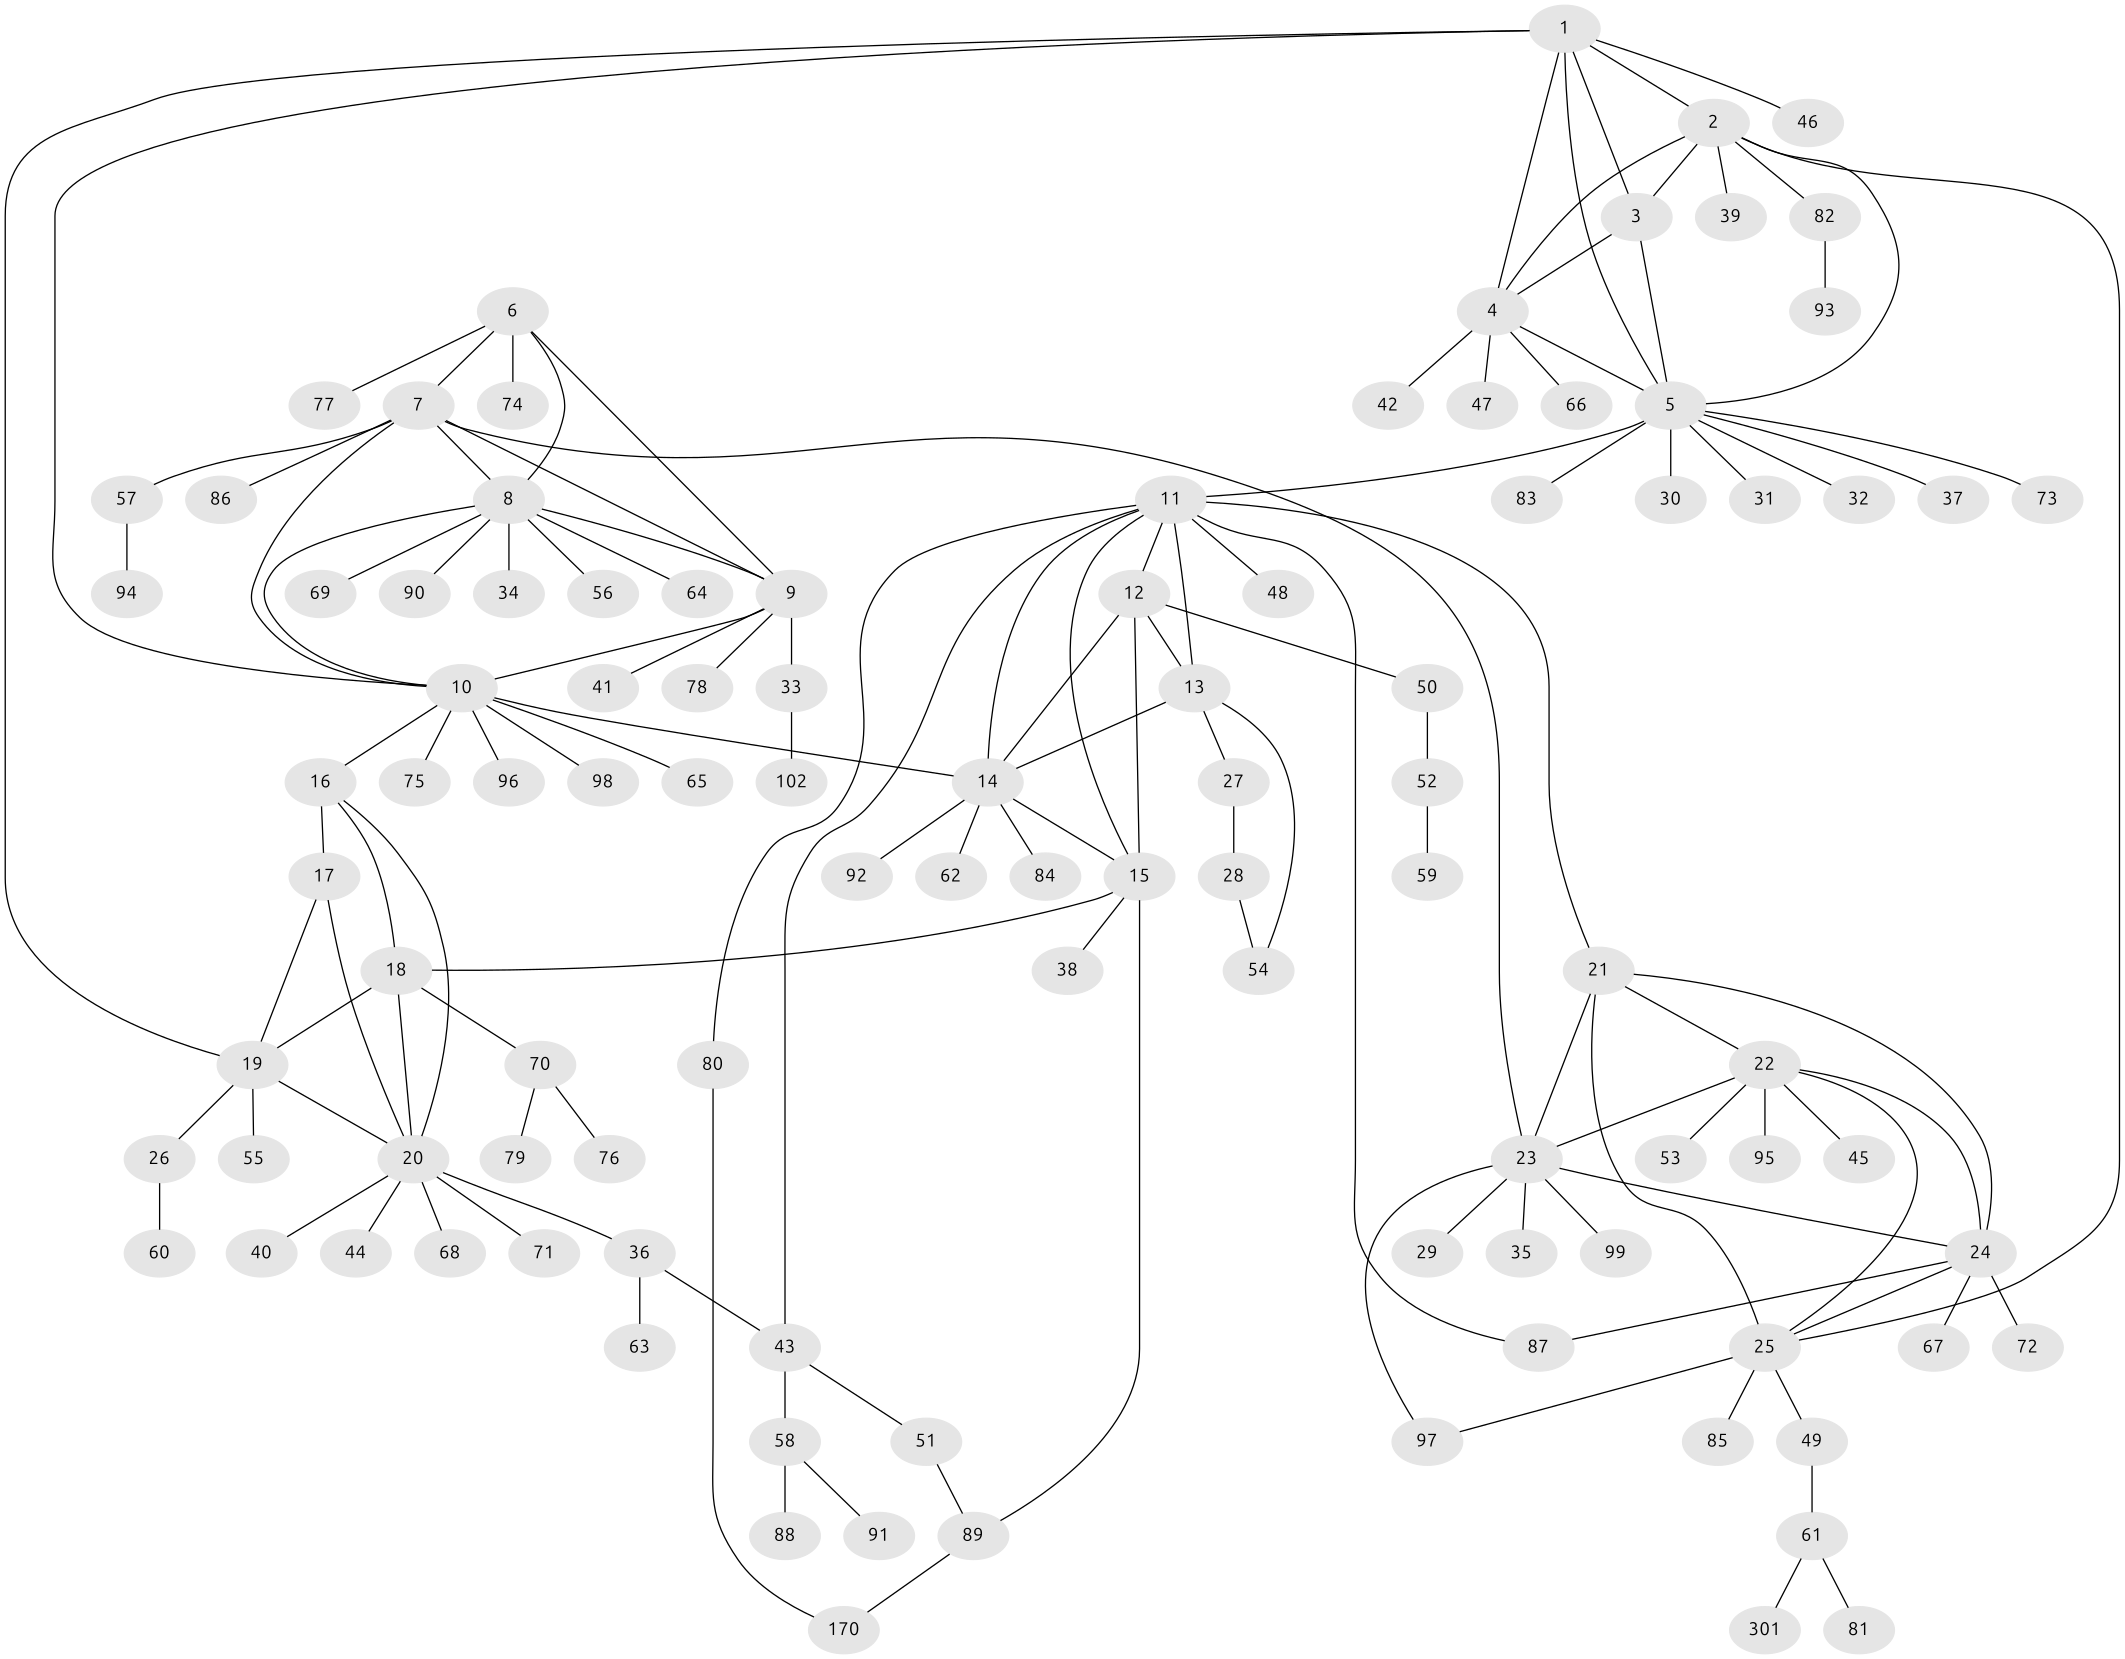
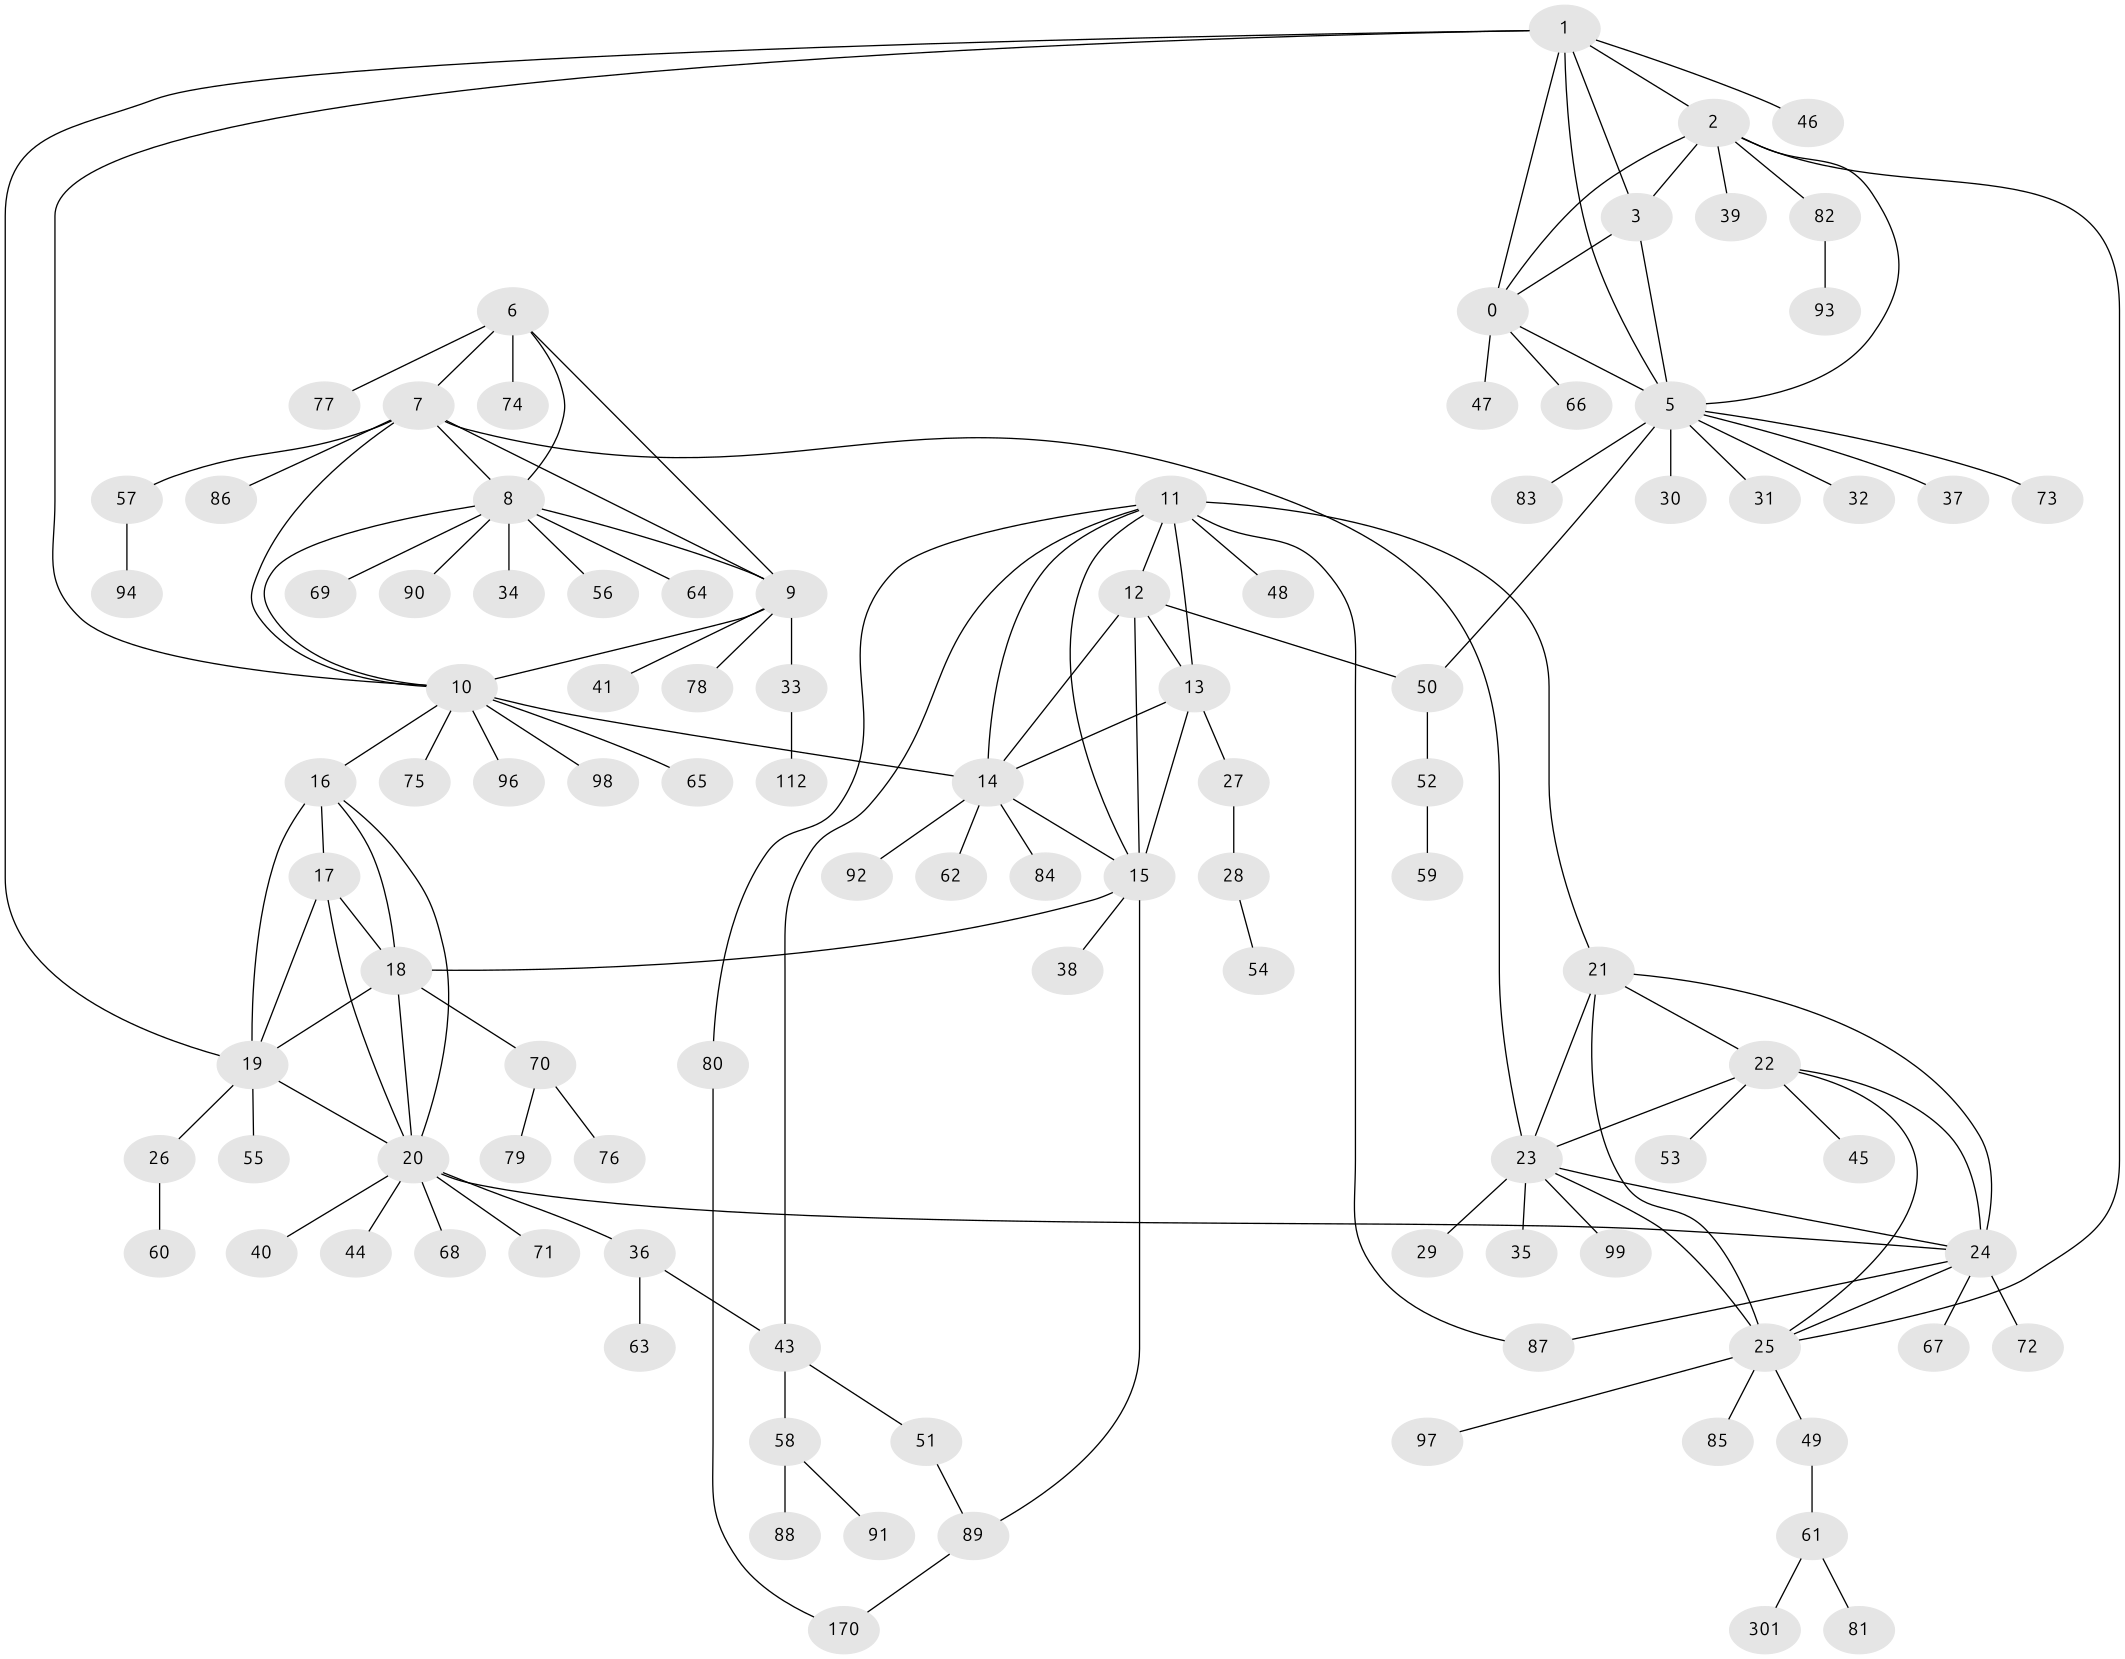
node "4": label "4" -> "0"
node "42": removed
edge "5" -- "11": now "5" -- "50"
node "102": label "102" -> "112"
edge "13" -- "54": now "13" -- "15"
edge "16" -- "19": added
edge "17" -- "18": added
node "95": removed
edge "20" -- "24": added
edge "23" -- "97": now "23" -- "25"
